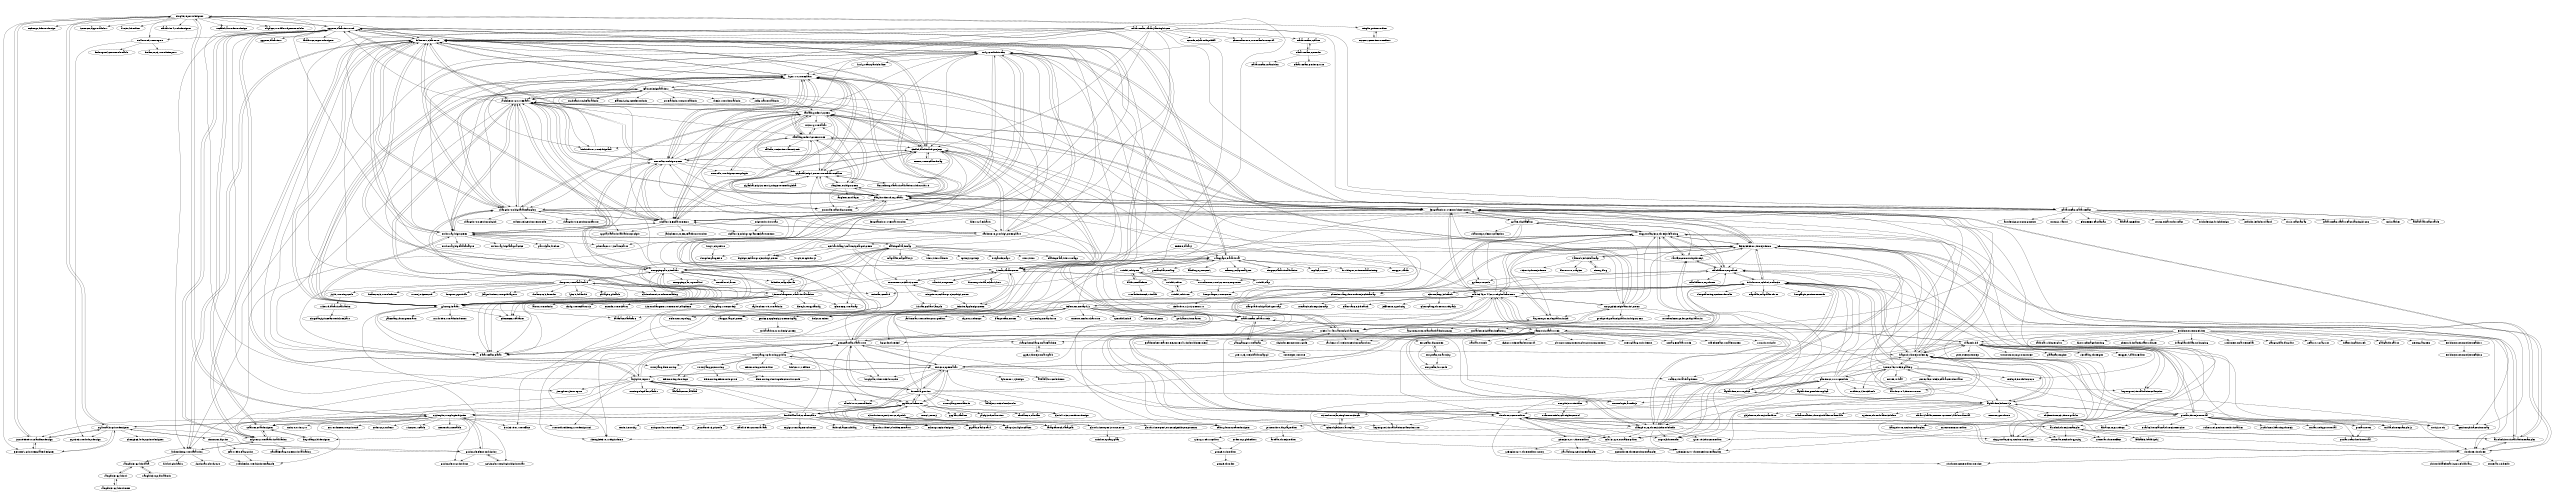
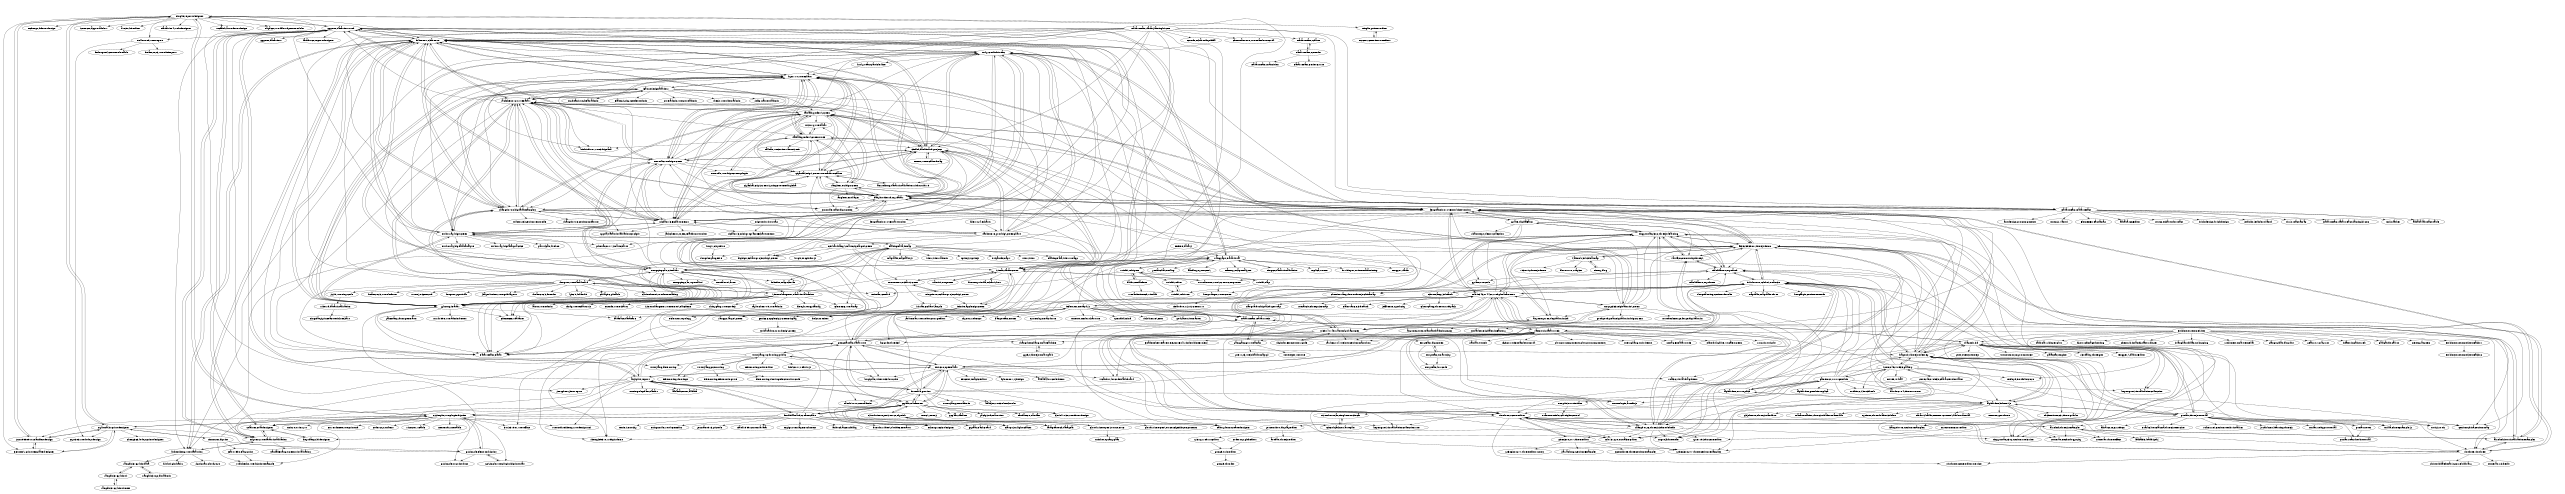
edge "biubiubiu01/vue3-bigData" -> "iGaoWei/BigDataView": now "jackchen0120/vueDataV" -> "iGaoWei/BigDataView"
edge "chellel/dashboard-project" -> "hzzly/credit-bi-react": added
node "zhangti0708/cesium-city3d": removed
node "Alfred-React/v-scale-screen": label "Alfred-React/v-scale-screen" -> "Alfred-Skyblue/v-scale-screen"
node "think2011/ref-line": label "think2011/ref-line" -> "think2011/ref-uiwjs"
node "Tencent/tmagic-editor": added
node "zzcandor/lowcode-dashboard": added
edge "dragonir/threejs-odessey" -> "hawk86104/three-vue-tres": now "dragonir/threejs-odessey" -> "Alchemist0823/three.quarks"
edge "food-billboard/create-chart" -> "gcpaas/DashBoard": now "food-billboard/create-chart" -> "anji-plus/report"
